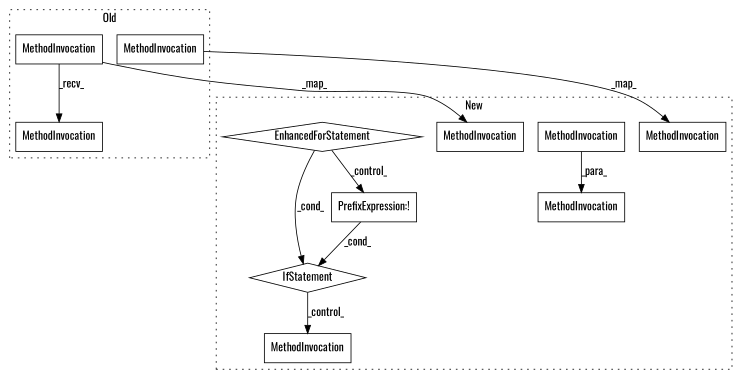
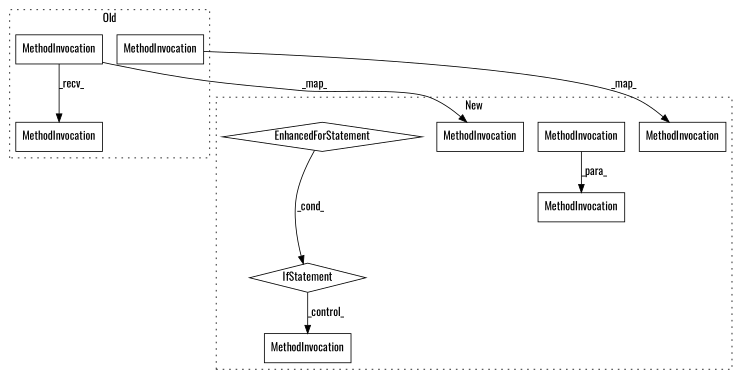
node "PrefixExpression:!": removed
